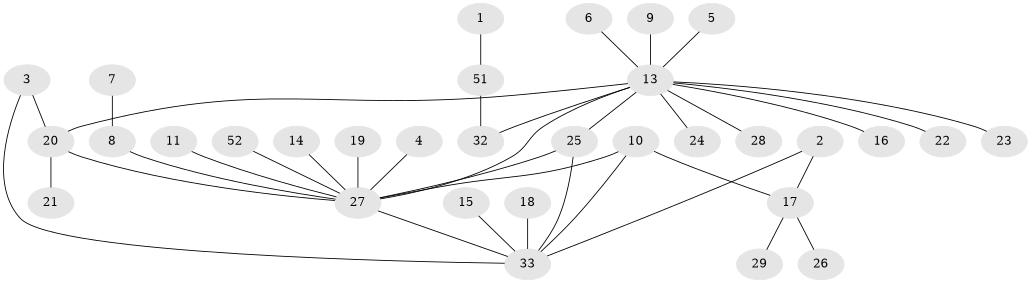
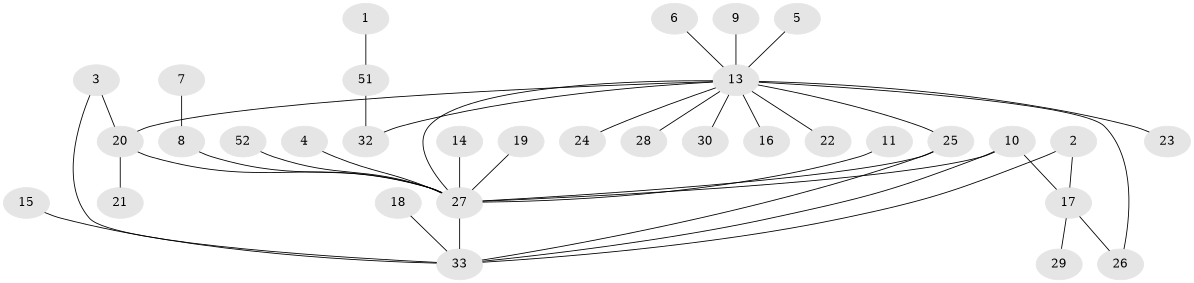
edge "13" -- "26": added
node "30": added
